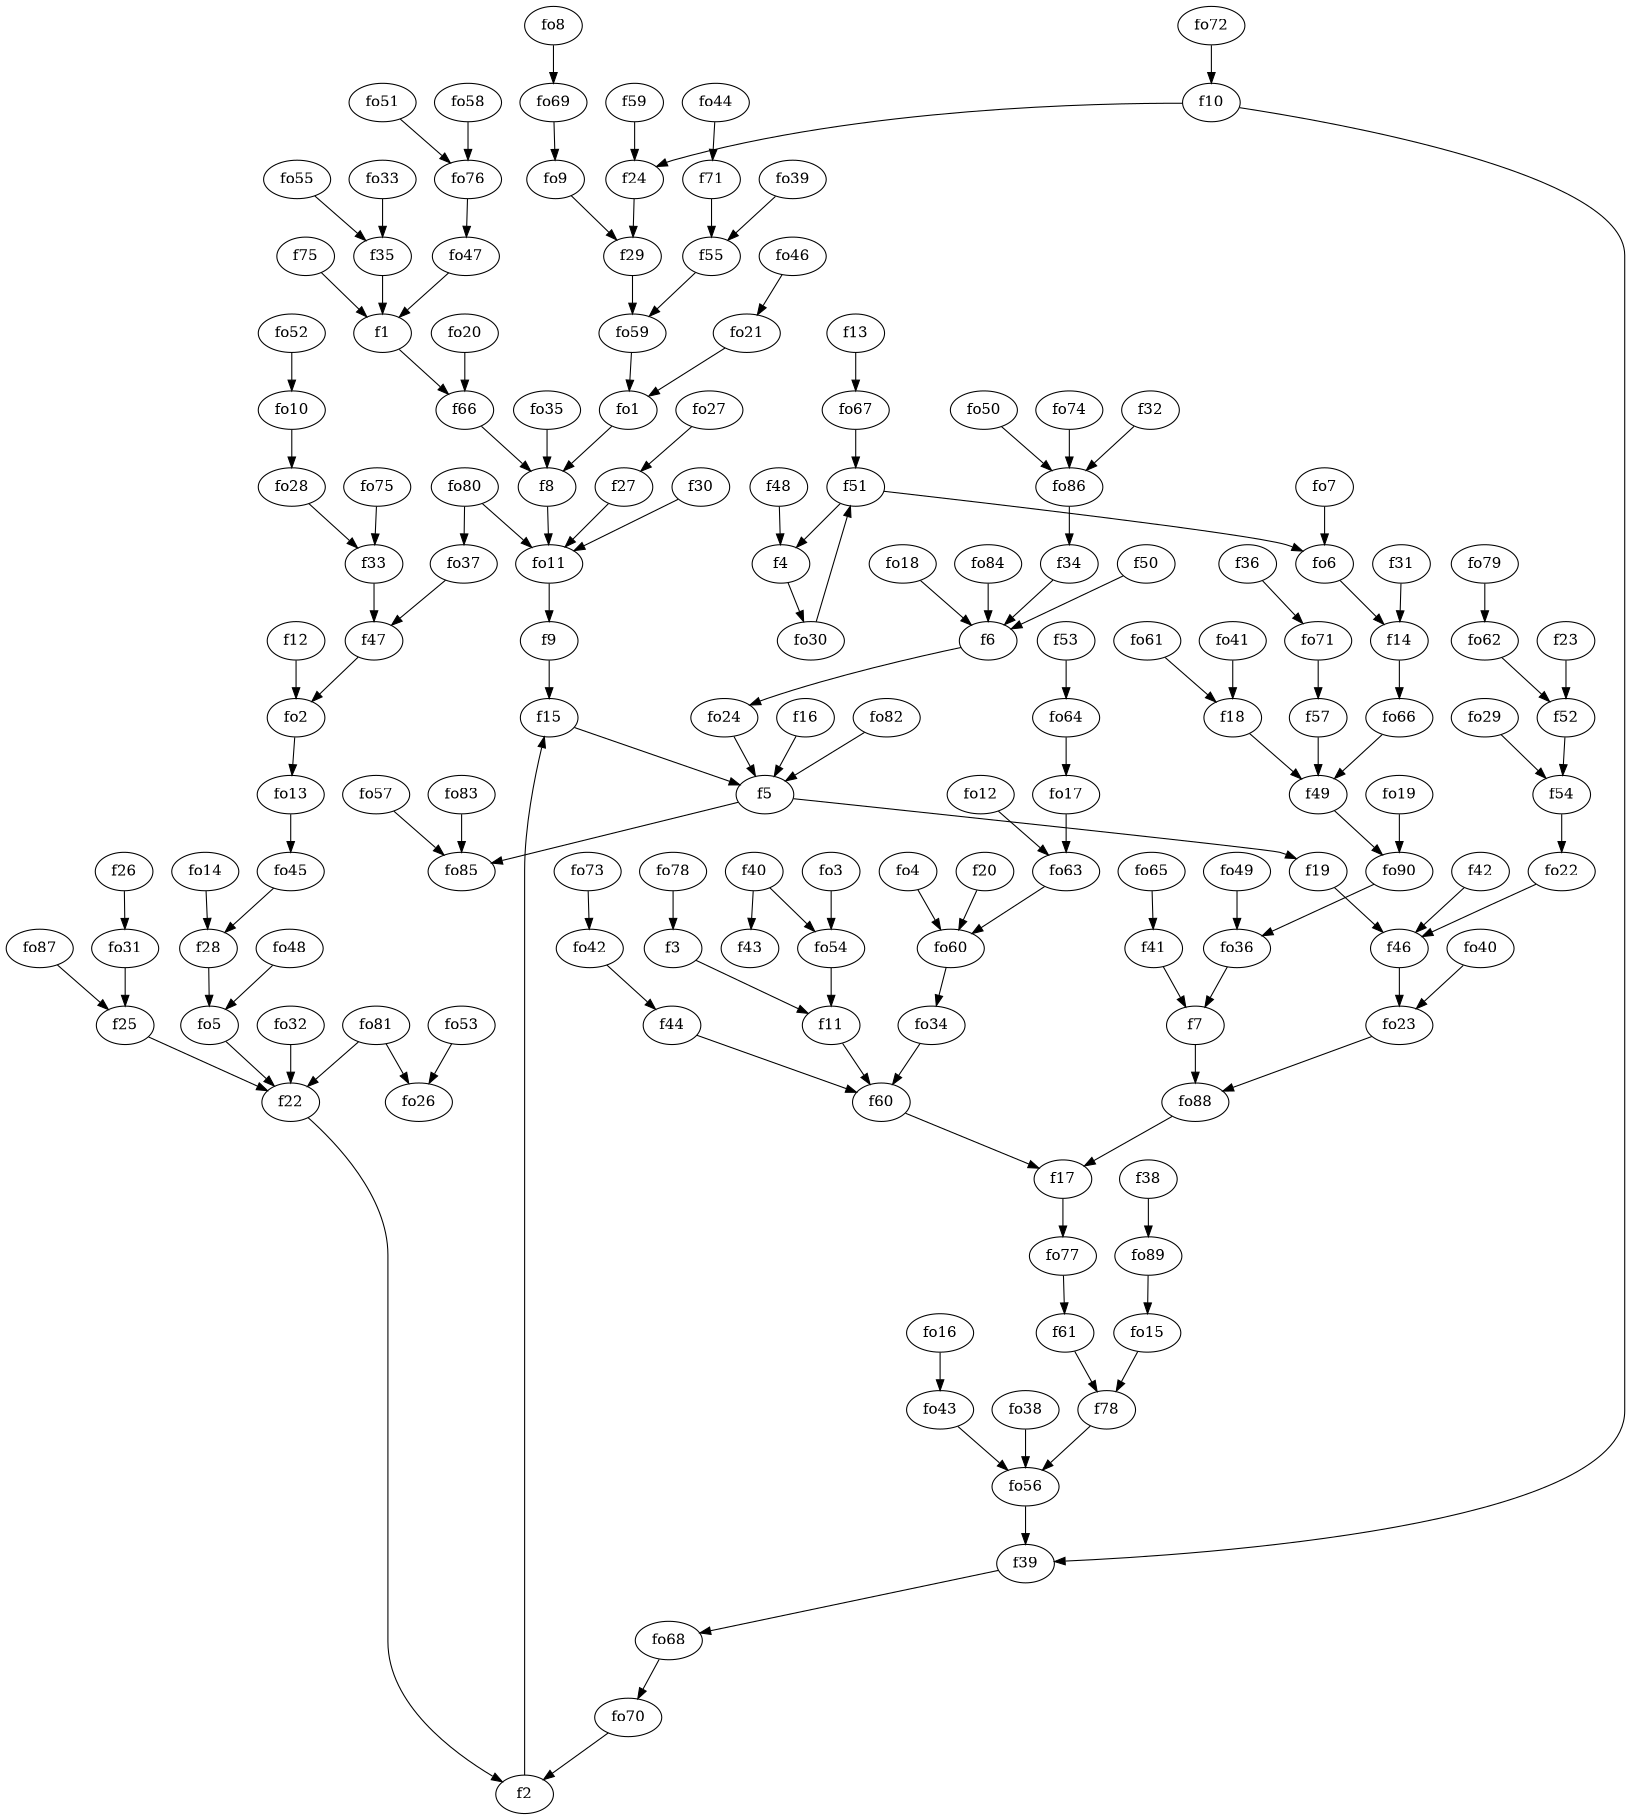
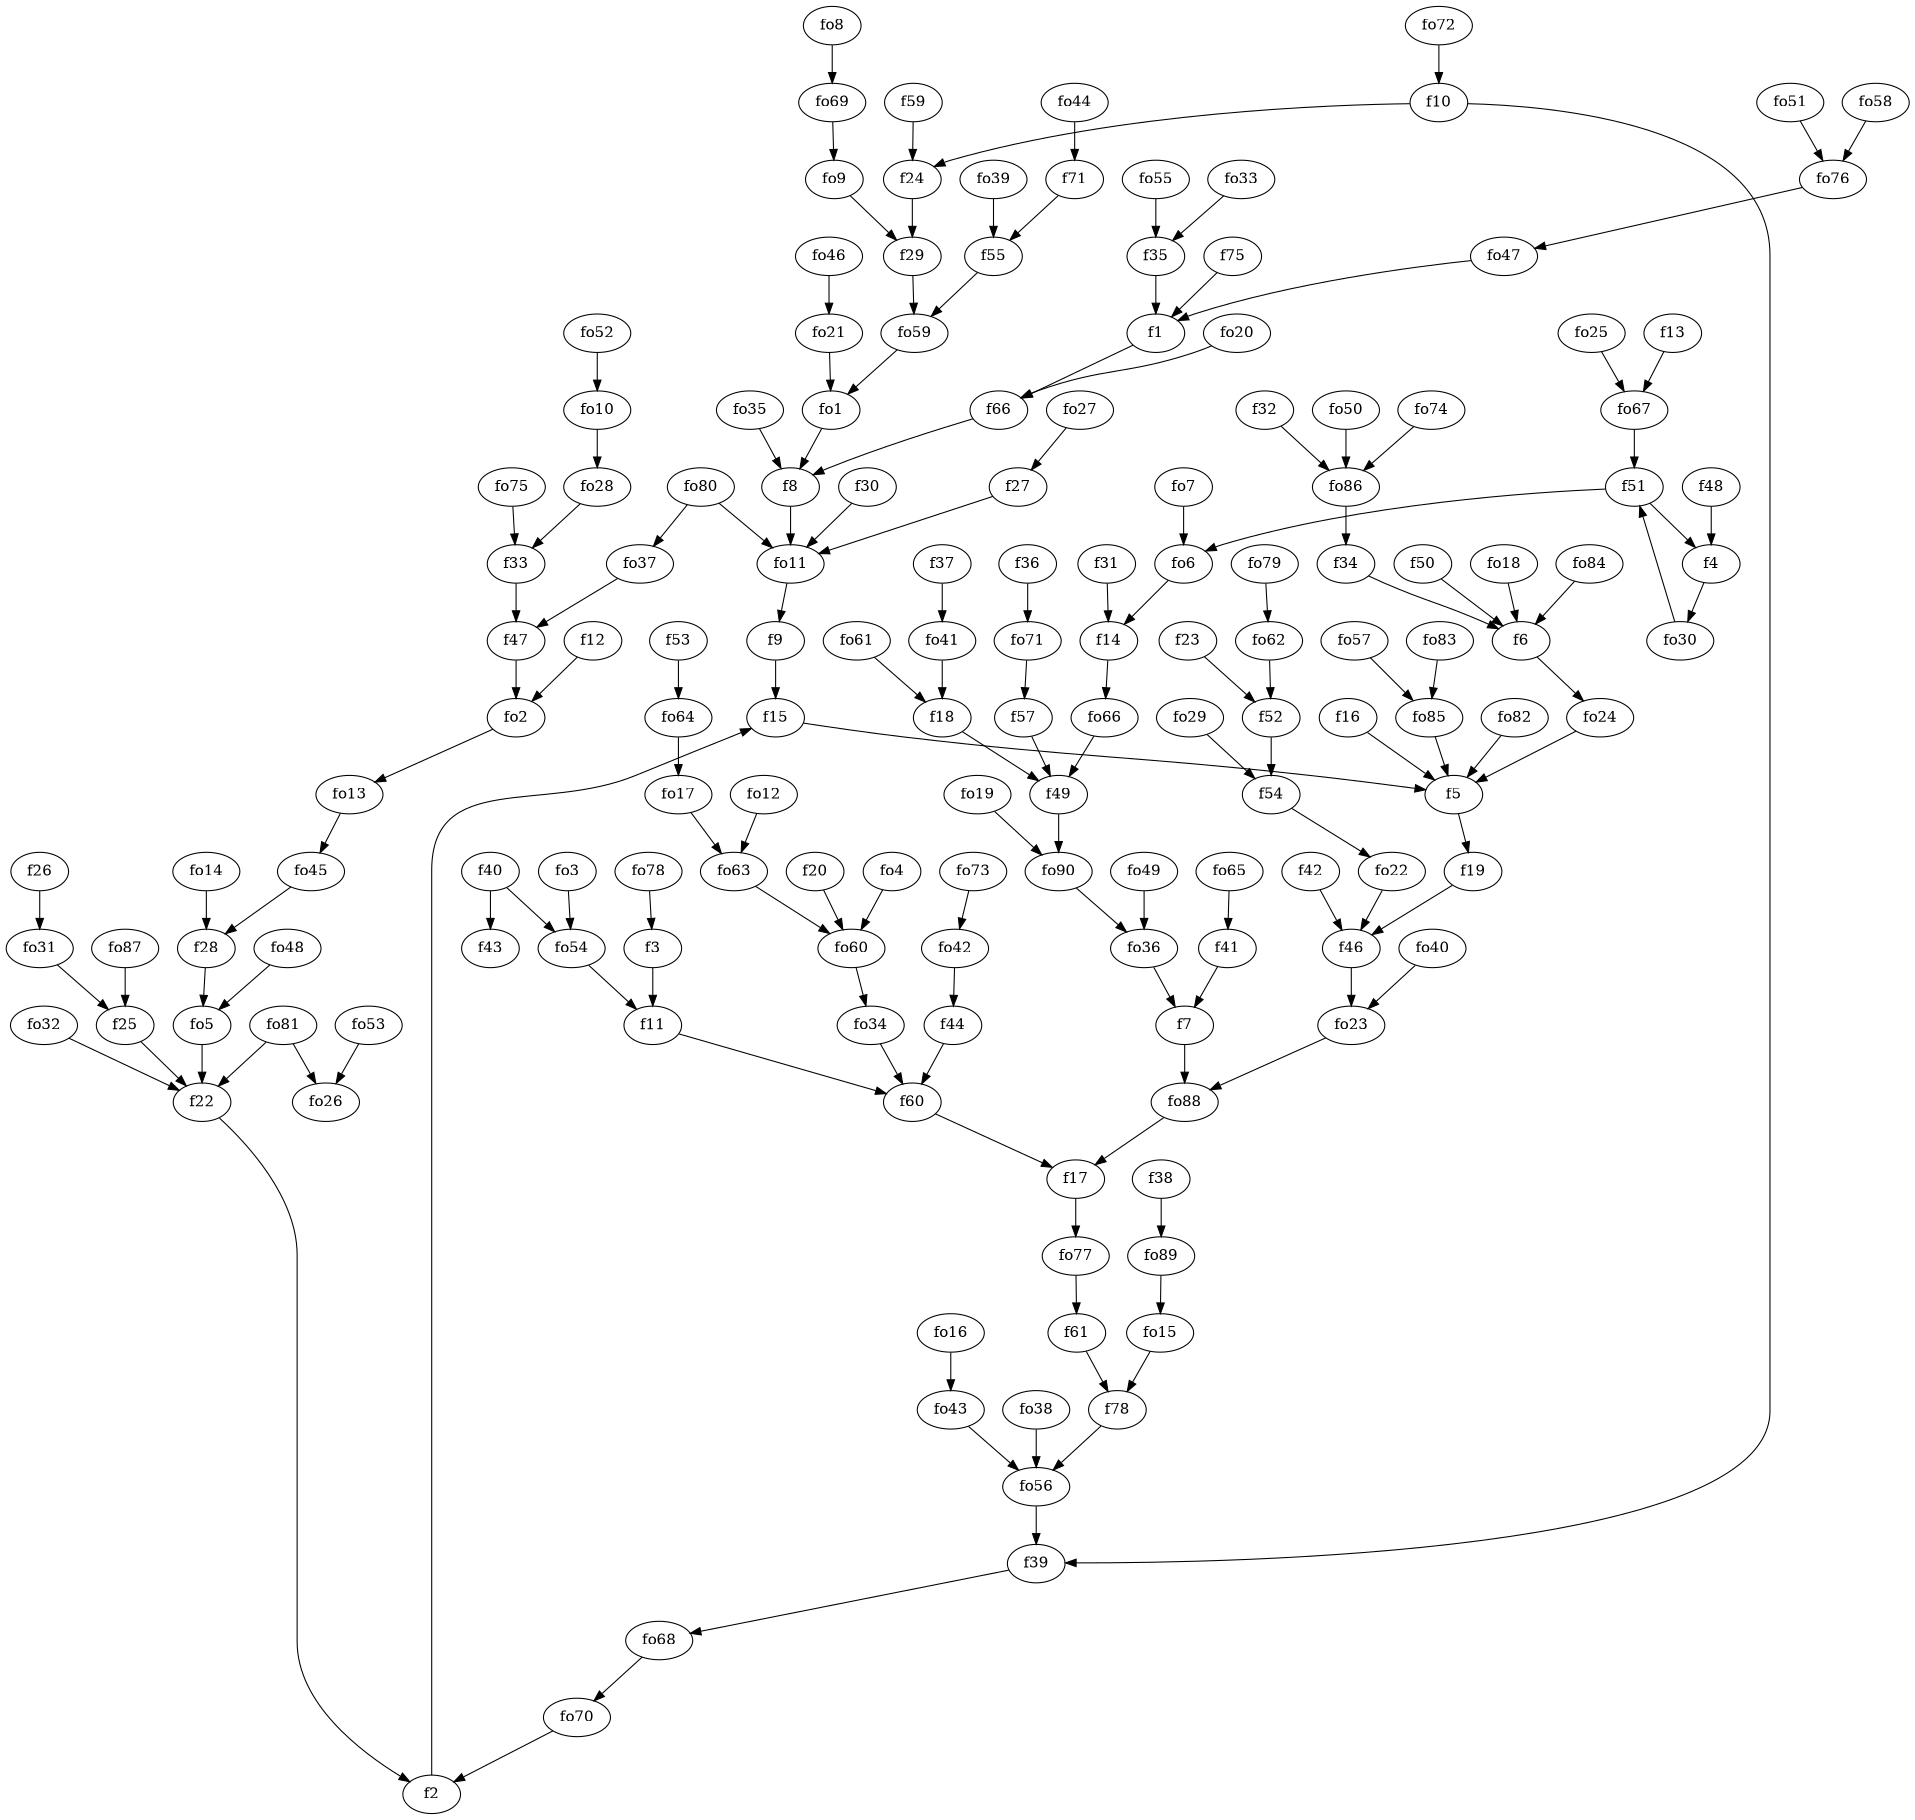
node "fo25": added
node "f37": added
edge "f5" -> "fo85": reversed
